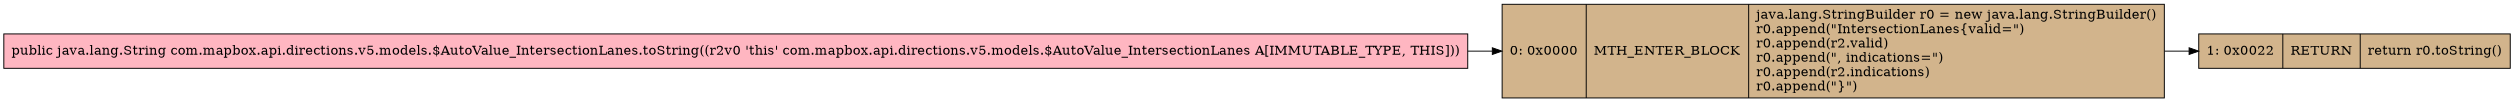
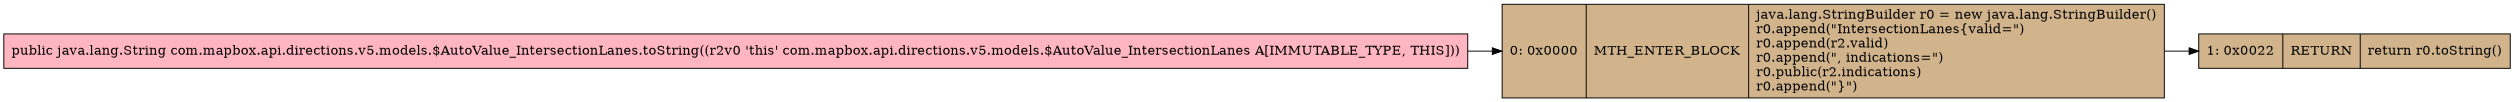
node "0: 0x0000": text "r0.append(r2.indications)" -> "r0.public(r2.indications)"
